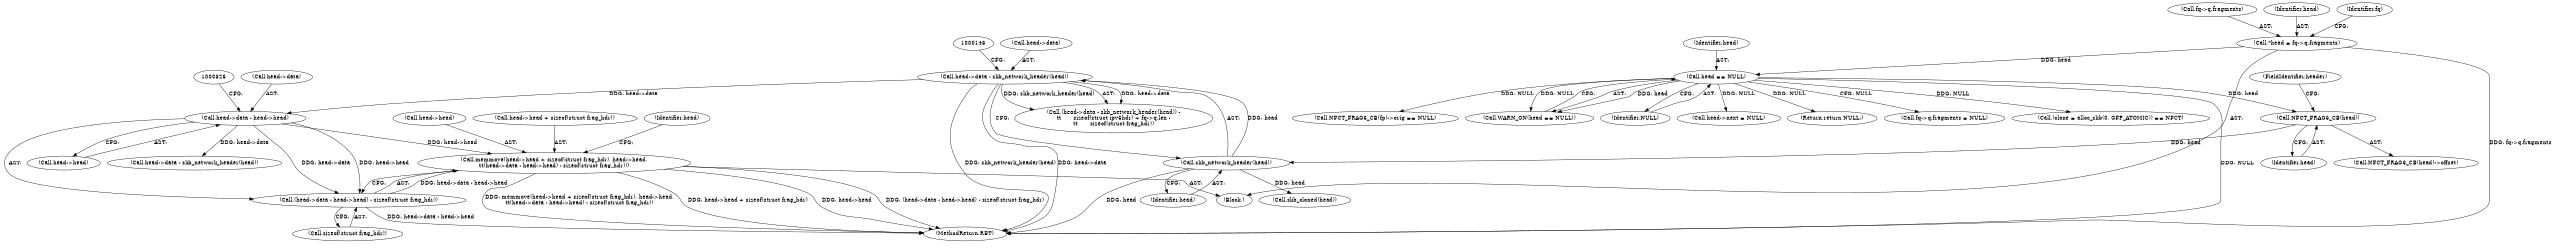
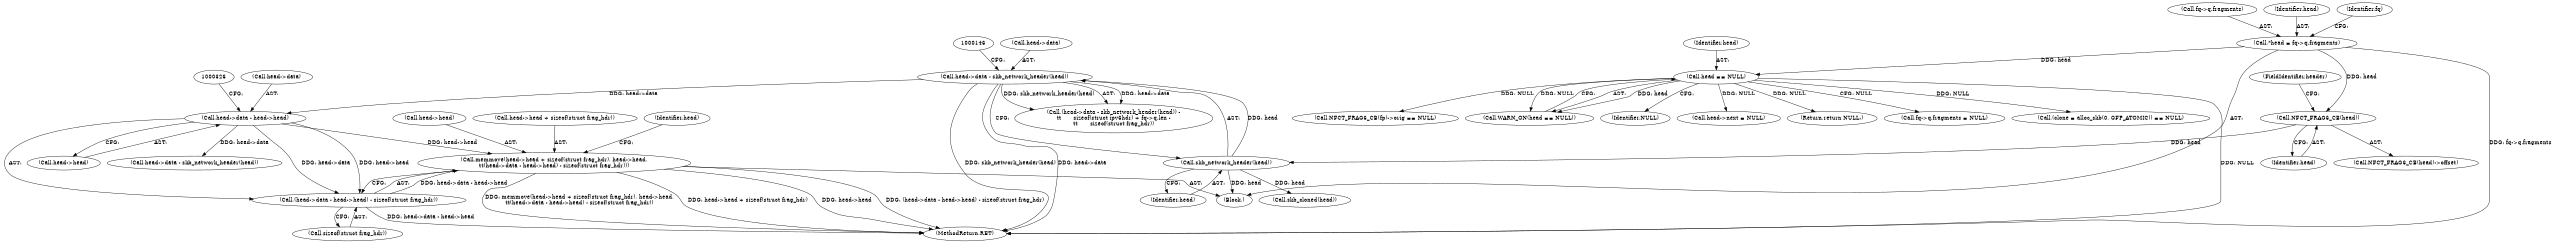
edge "(Call,head == NULL)" -> "(Call,NFCT_FRAG6_CB(head))": now "(Call,*head = fq->q.fragments)" -> "(Call,NFCT_FRAG6_CB(head))"
edge "(Identifier,NULL)" -> "(Call,head == NULL)": removed, label "AST:"
node "(Call,(clone = alloc_skb(0, GFP_ATOMIC)) == NFCT)": label "(Call,(clone = alloc_skb(0, GFP_ATOMIC)) == NFCT)" -> "(Call,(clone = alloc_skb(0, GFP_ATOMIC)) == NULL)"
edge "(Call,skb_network_header(head))" -> "(MethodReturn,RET)": now "(Call,skb_network_header(head))" -> "(Block,)"
